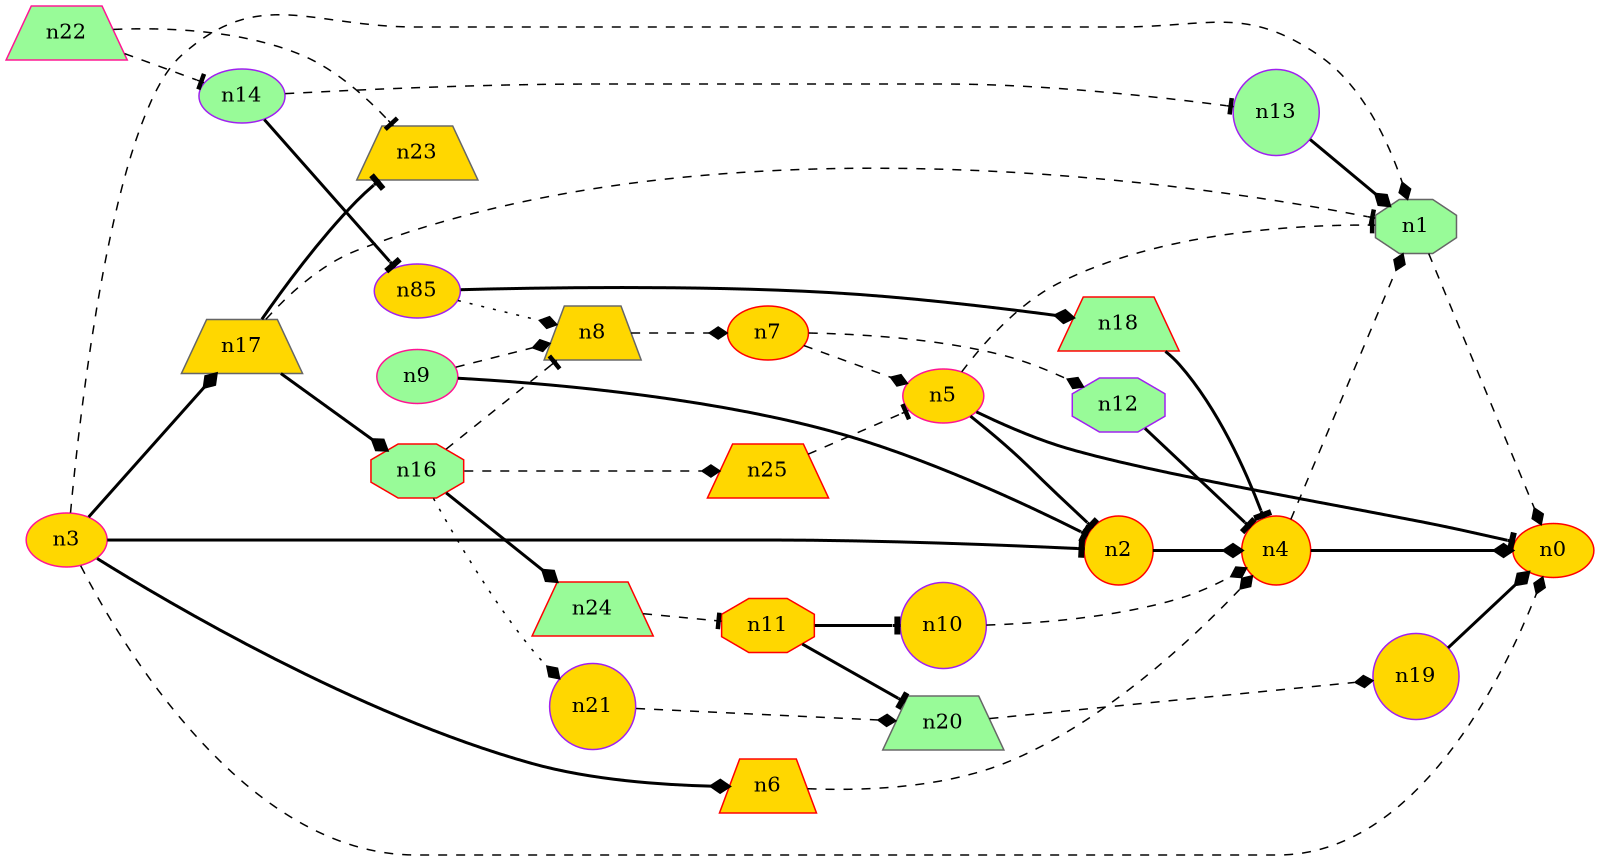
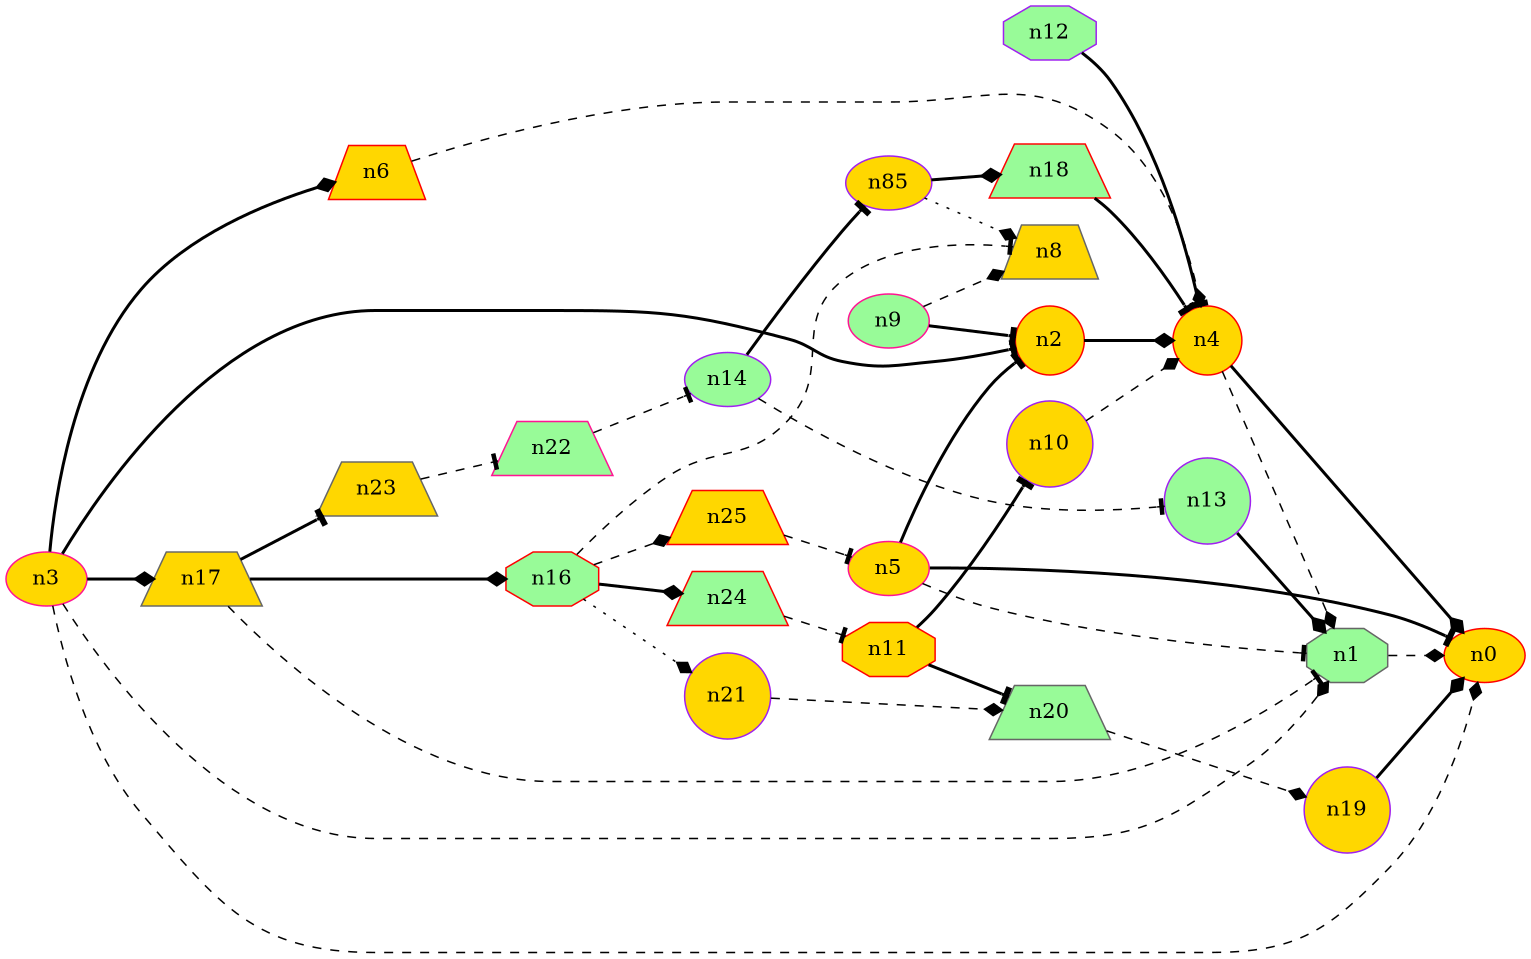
edge "n22" -> "n23": reversed
node "n7": removed
